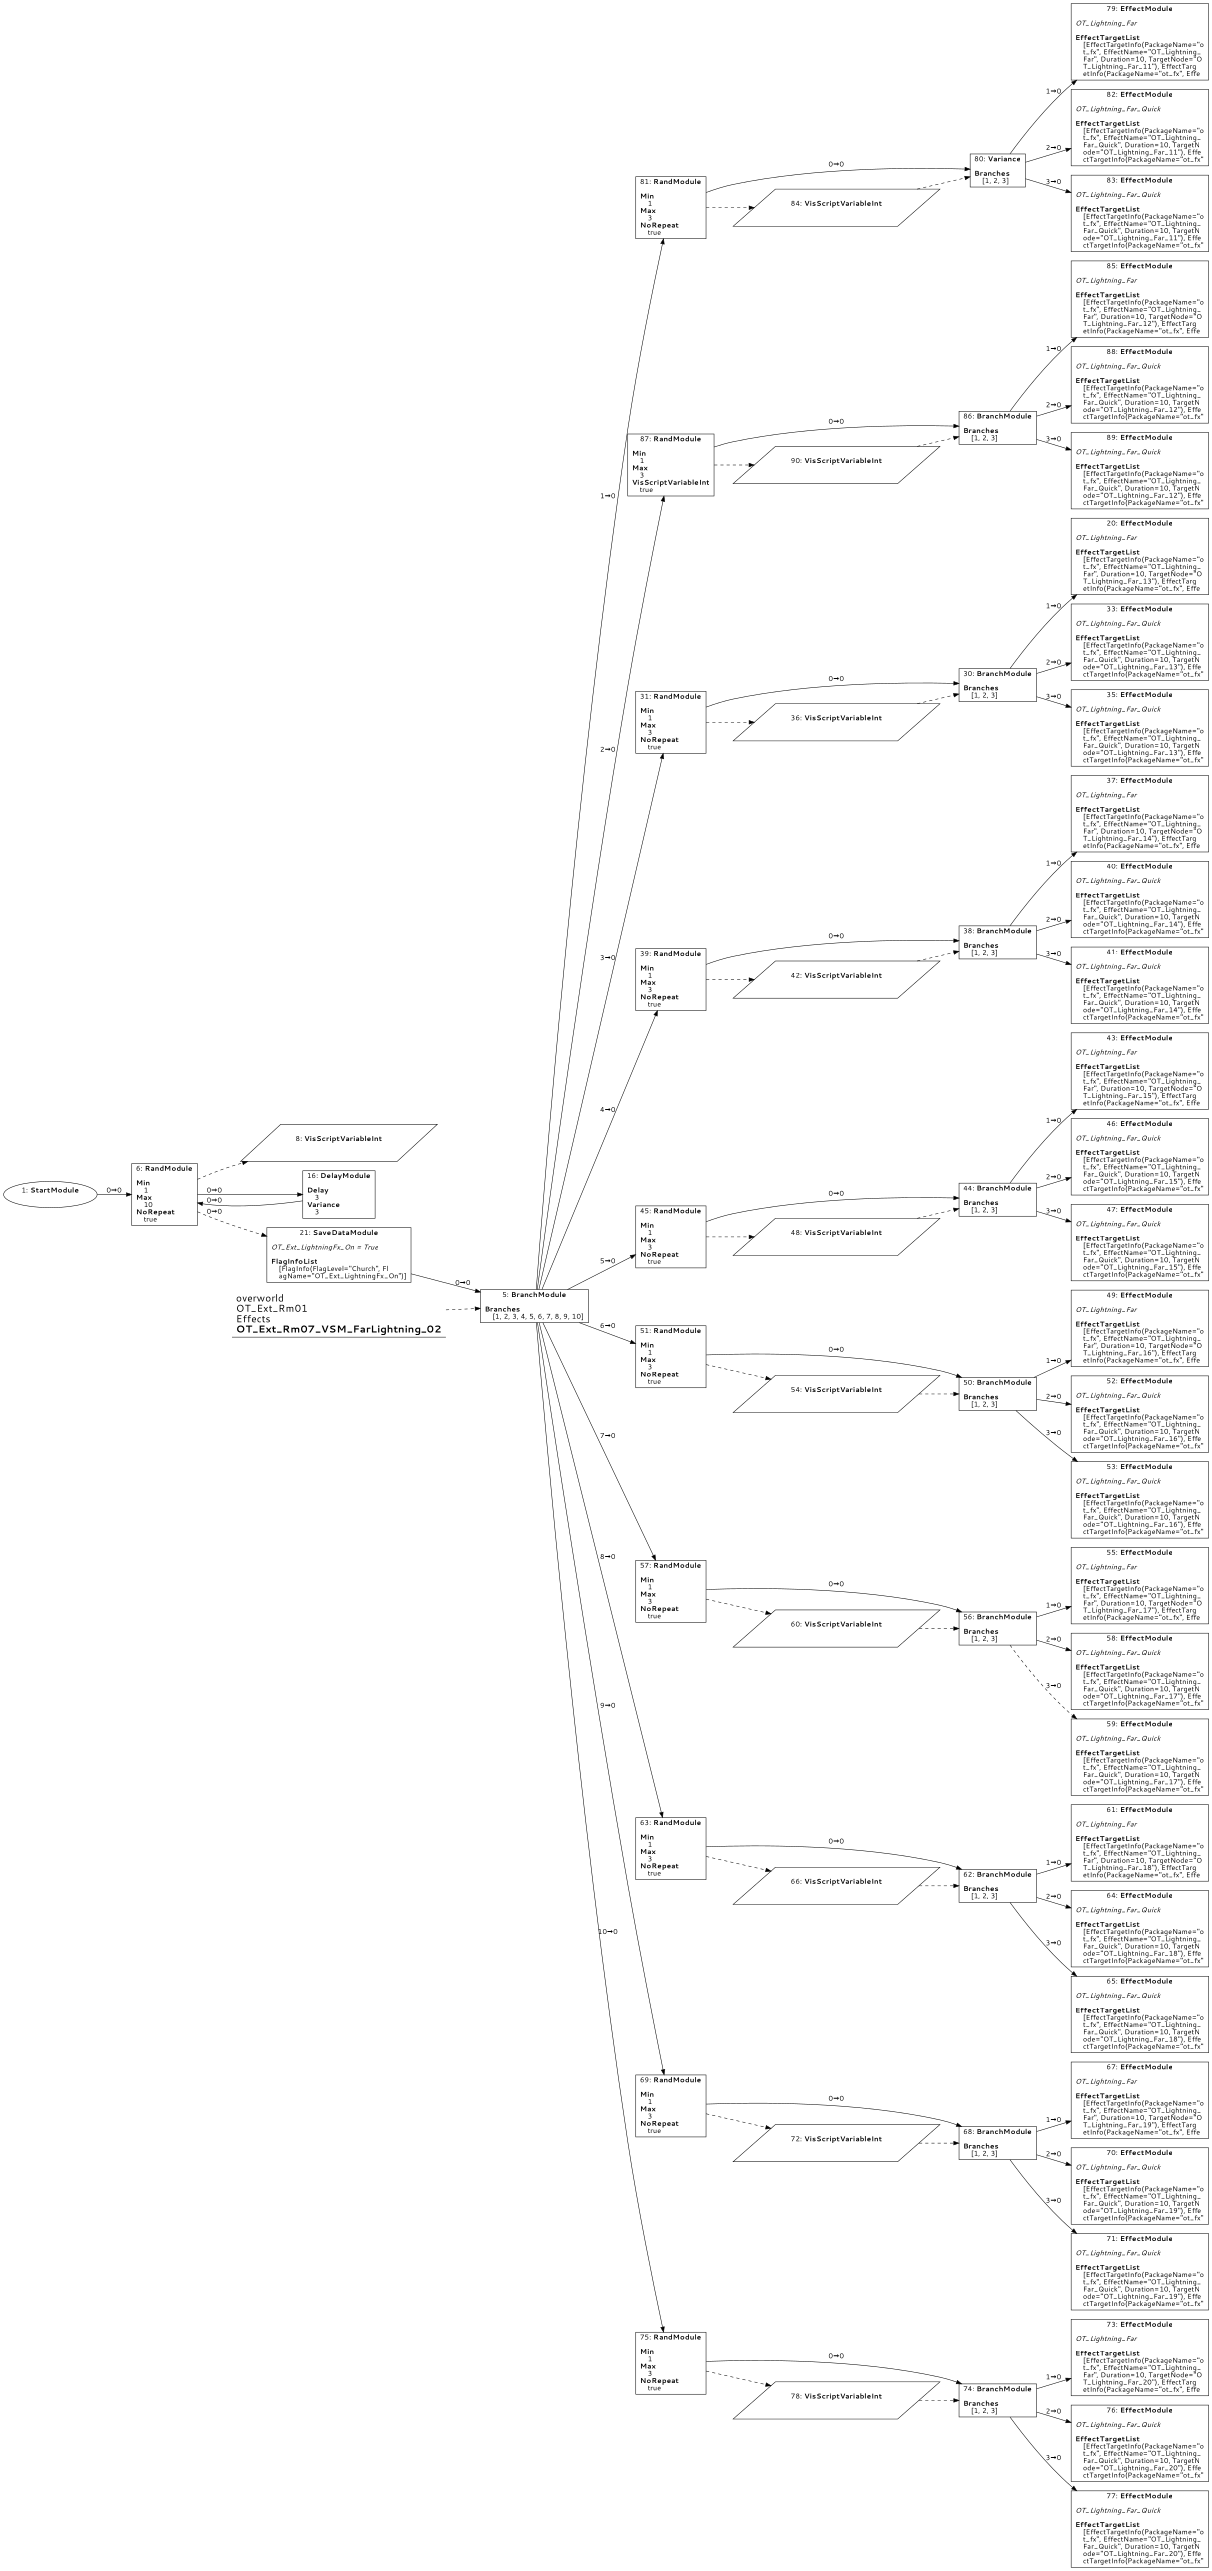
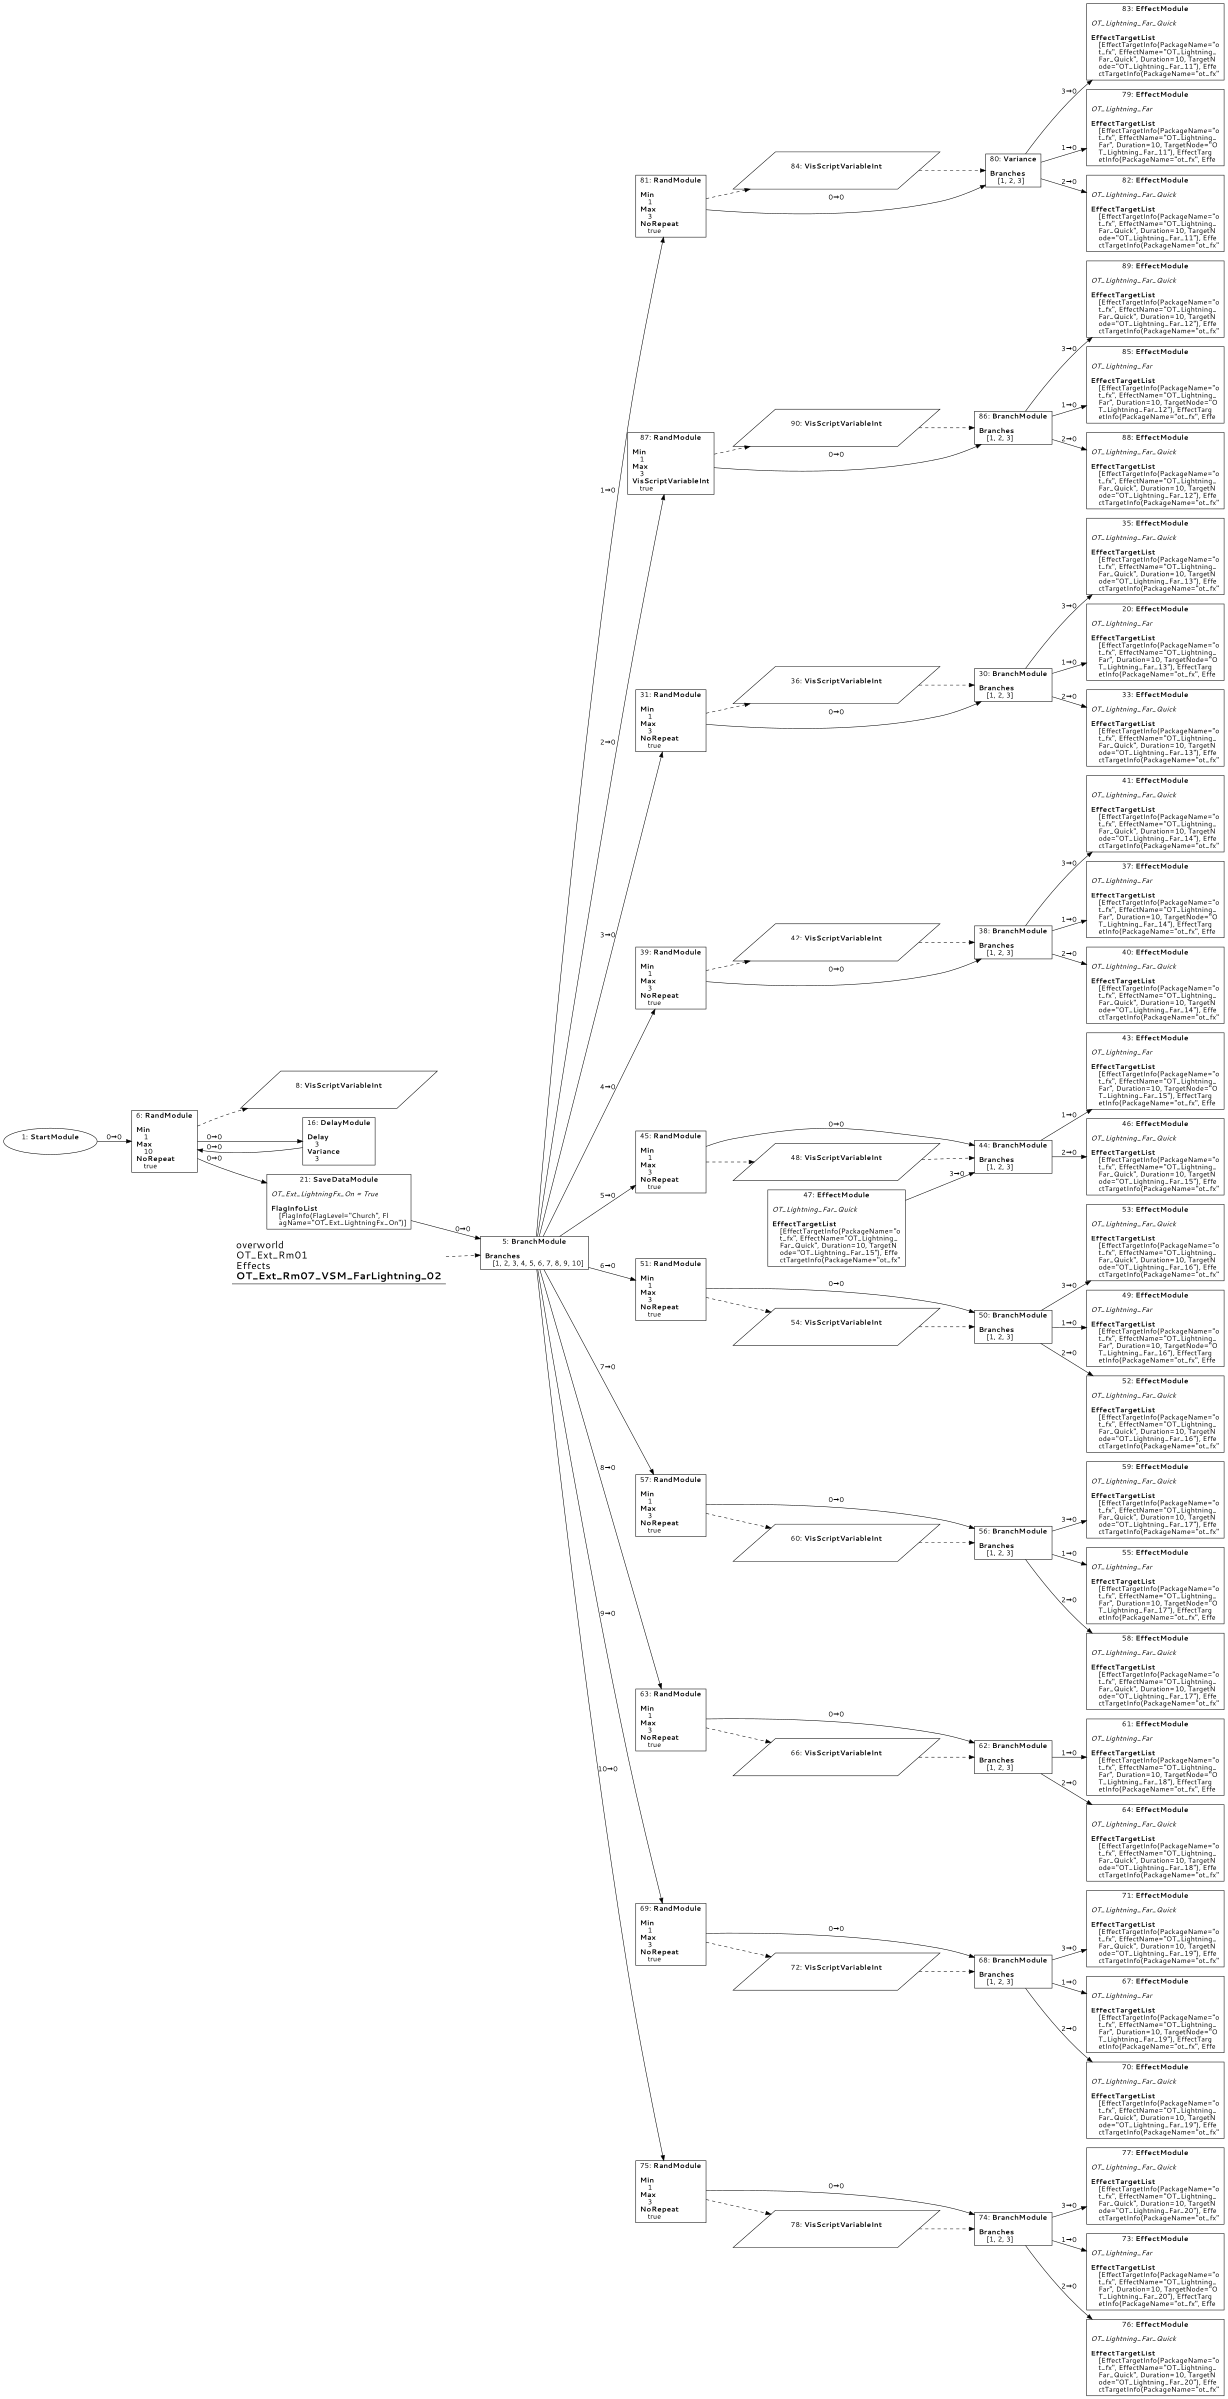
edge "44:" -> "47:": reversed
edge "6:" -> "21:": style dashed -> solid
edge "56:" -> "59:": style dashed -> solid
node "65:": removed
